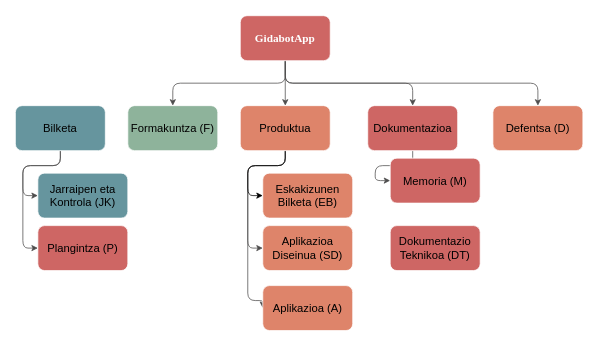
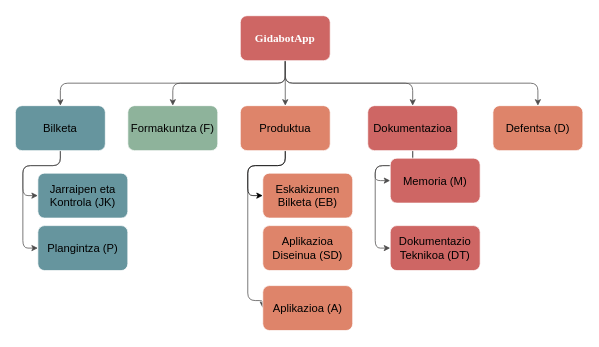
edge "GidabotApp" -> "Bilketa": added
edge "Dokumentazioa" -> "Dokumentazio Teknikoa (DT)": added
node "Plangintza (P)": fillcolor #ce6664 -> #66959e
edge "Produktua" -> "Aplikazioa Diseinua (SD)": removed
